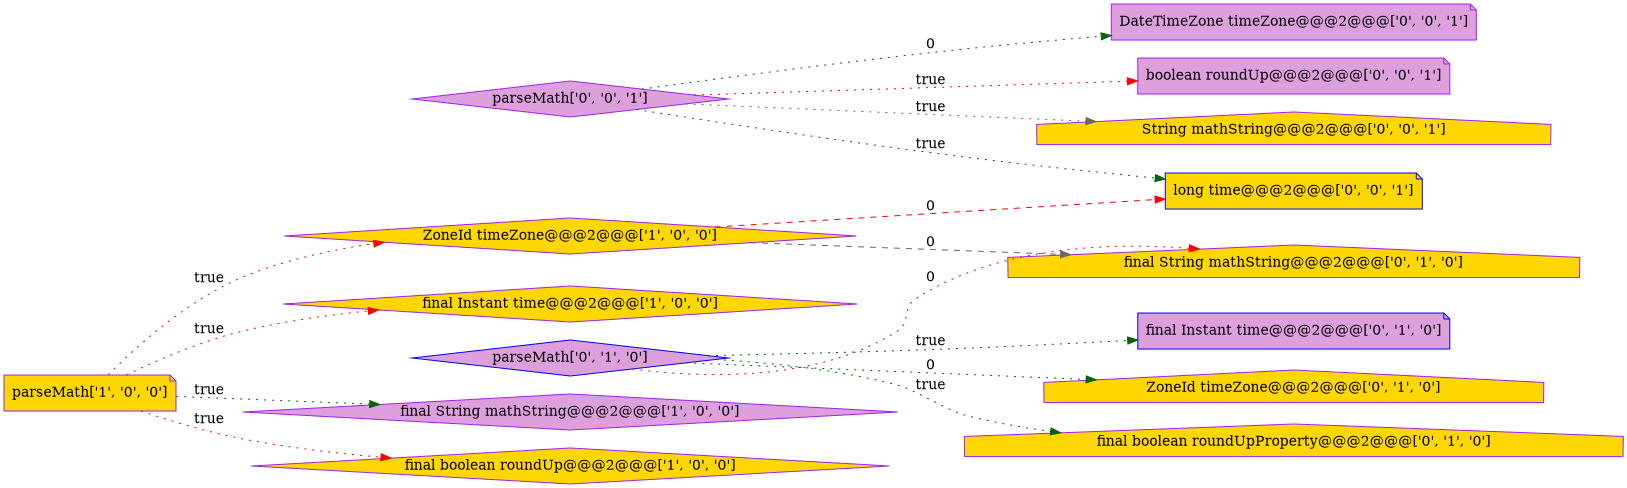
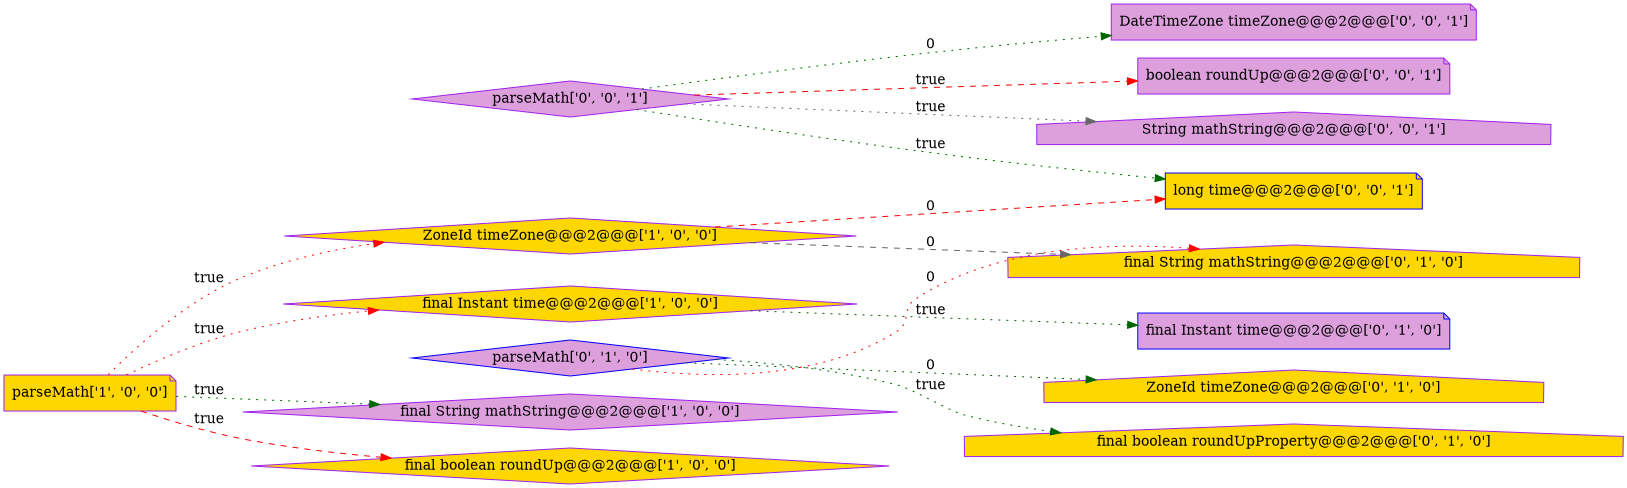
edge "parseMath['0', '0', '1']" -> "boolean roundUp@@@2@@@['0', '0', '1']": style dotted -> dashed
node "String mathString@@@2@@@['0', '0', '1']": fillcolor gold -> plum
edge "parseMath['0', '1', '0']" -> "final Instant time@@@2@@@['0', '1', '0']": now "final Instant time@@@2@@@['1', '0', '0']" -> "final Instant time@@@2@@@['0', '1', '0']"
edge "parseMath['1', '0', '0']" -> "final boolean roundUp@@@2@@@['1', '0', '0']": style dotted -> dashed
